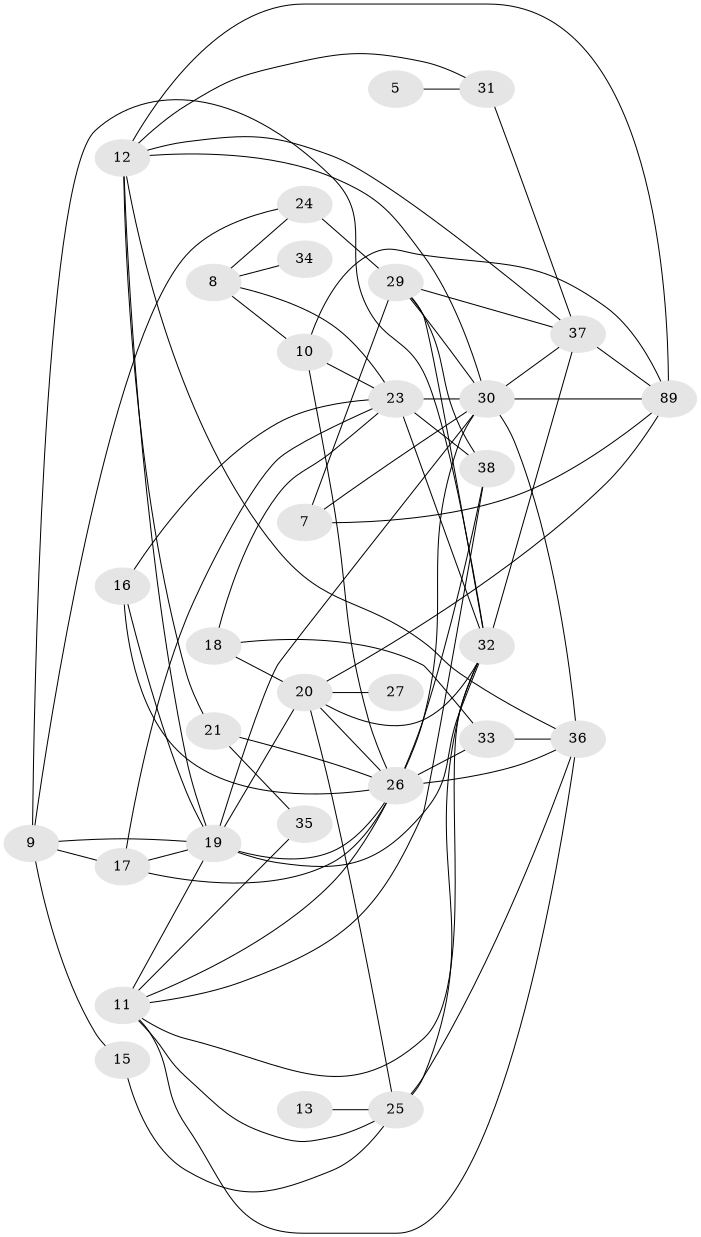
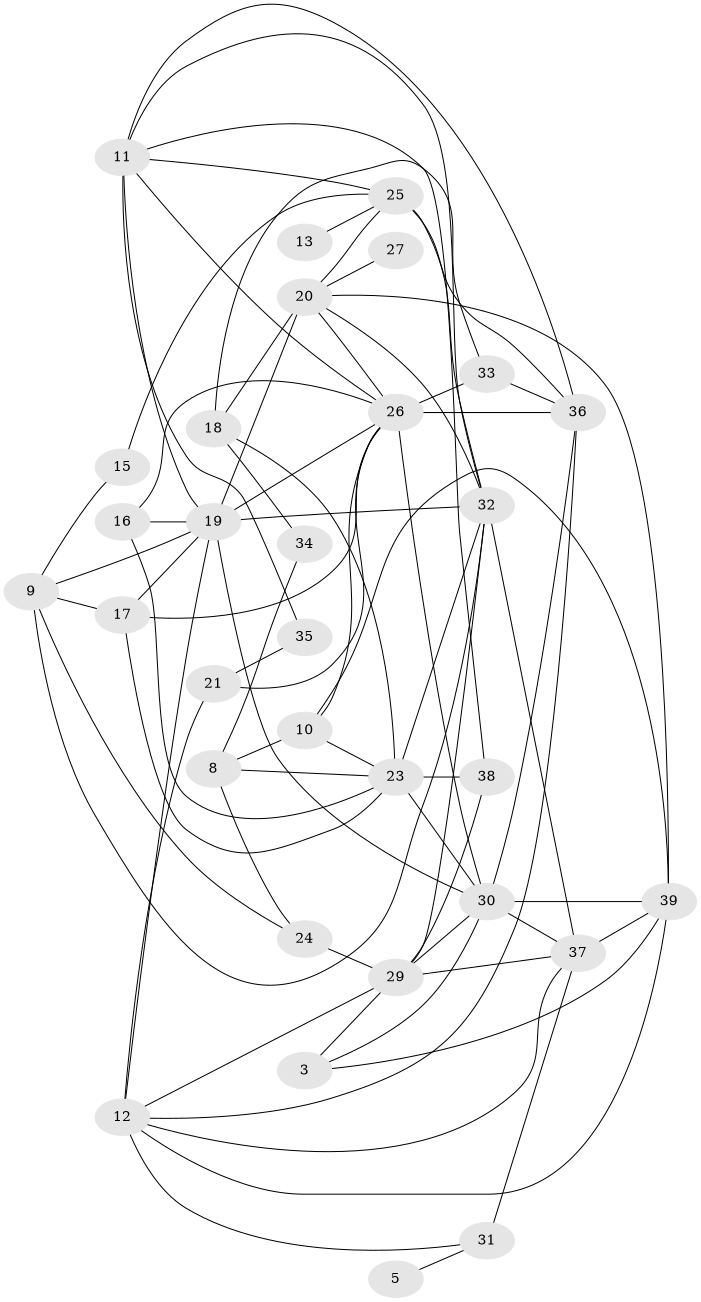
edge "12" -- "30": now "12" -- "29"
node "89": label "89" -> "39"
edge "18" -- "34": added
node "7": label "7" -> "3"
edge "38" -- "26": removed
